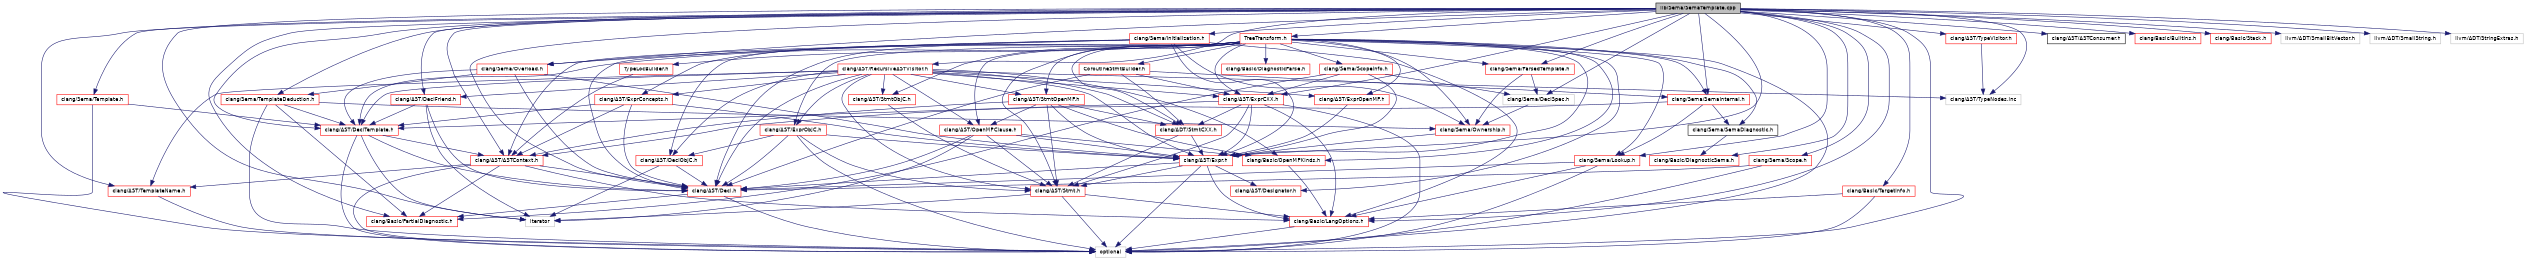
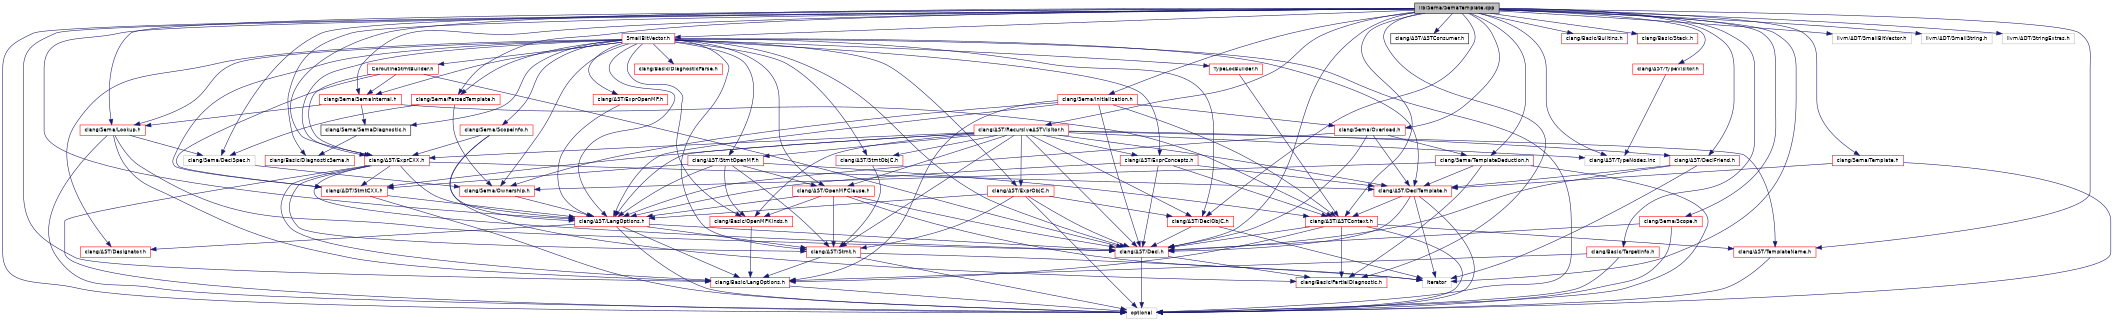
edge "lib/Sema/SemaTemplate.cpp" -> "clang/AST/DeclTemplate.h": now "lib/Sema/SemaTemplate.cpp" -> "clang/AST/DeclObjC.h"
node "TreeTransform.h": label "TreeTransform.h" -> "SmallBitVector.h"
edge "clang/Sema/ScopeInfo.h" -> "clang/Sema/DeclSpec.h": now "clang/Sema/Lookup.h" -> "clang/Sema/DeclSpec.h"
edge "clang/AST/RecursiveASTVisitor.h" -> "clang/AST/ExprOpenMP.h": removed
edge "clang/ADT/StmtCXX.h" -> "clang/AST/Stmt.h": now "clang/ADT/StmtCXX.h" -> "optional"
node "clang/AST/Expr.h": label "clang/AST/Expr.h" -> "clang/AST/LangOptions.h"
edge "clang/AST/ExprCXX.h" -> "clang/AST/Decl.h": added
